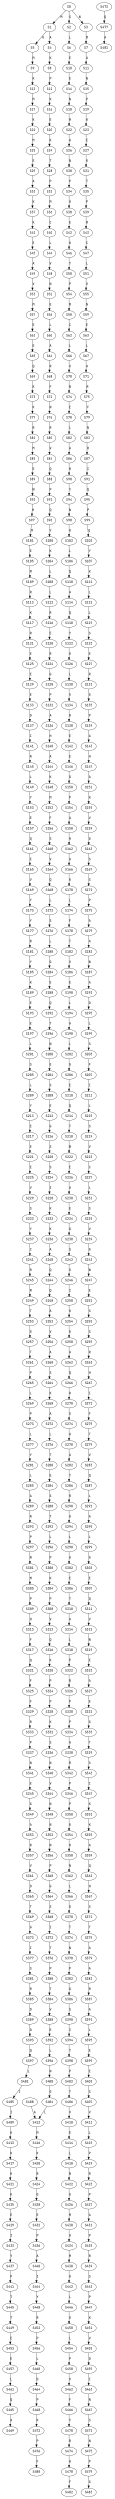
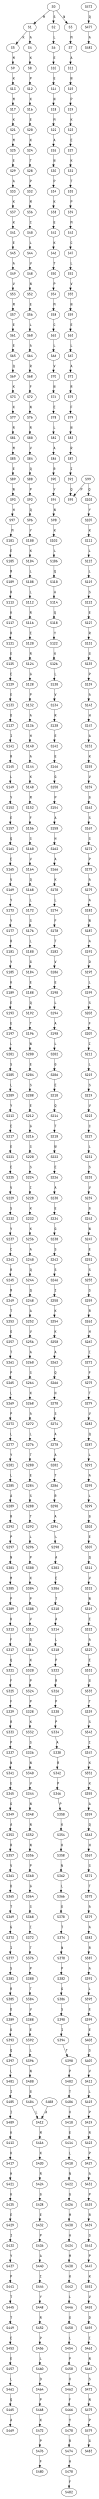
edge "S95" -> "S99": reversed
